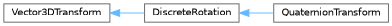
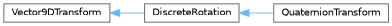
node "Vector3DTransform": label "Vector3DTransform" -> "Vector9DTransform"
